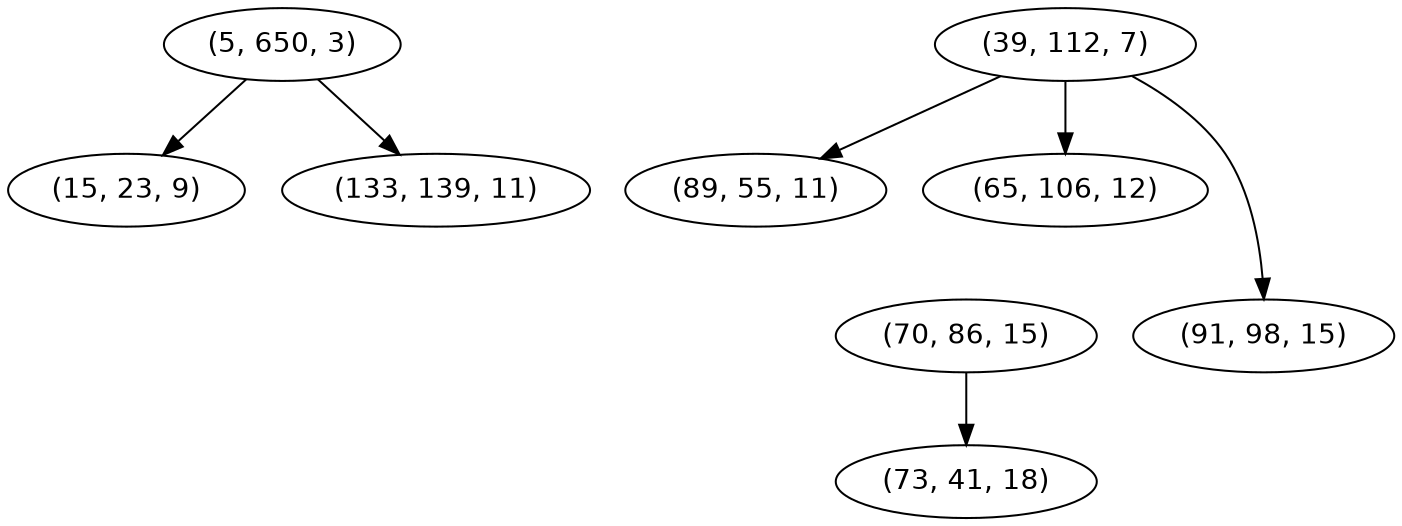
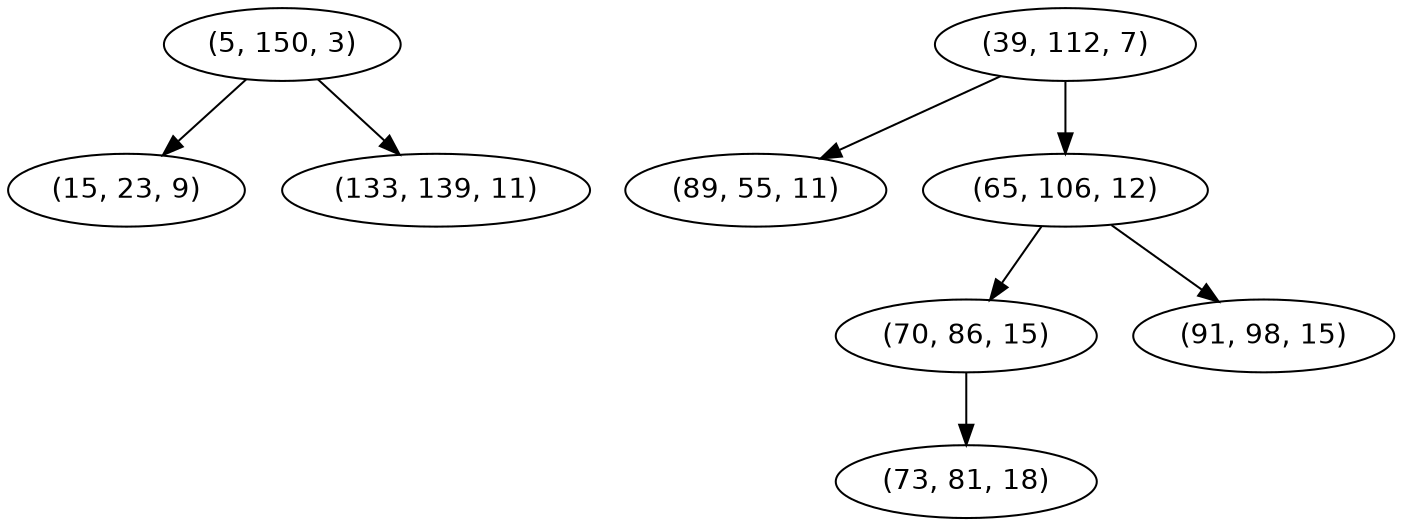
node "(5, 650, 3)": label "(5, 650, 3)" -> "(5, 150, 3)"
edge "(39, 112, 7)" -> "(91, 98, 15)": now "(65, 106, 12)" -> "(91, 98, 15)"
edge "(65, 106, 12)" -> "(70, 86, 15)": added
node "(73, 41, 18)": label "(73, 41, 18)" -> "(73, 81, 18)"
